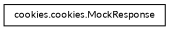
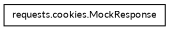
node "cookies.cookies.MockResponse": label "cookies.cookies.MockResponse" -> "requests.cookies.MockResponse"
